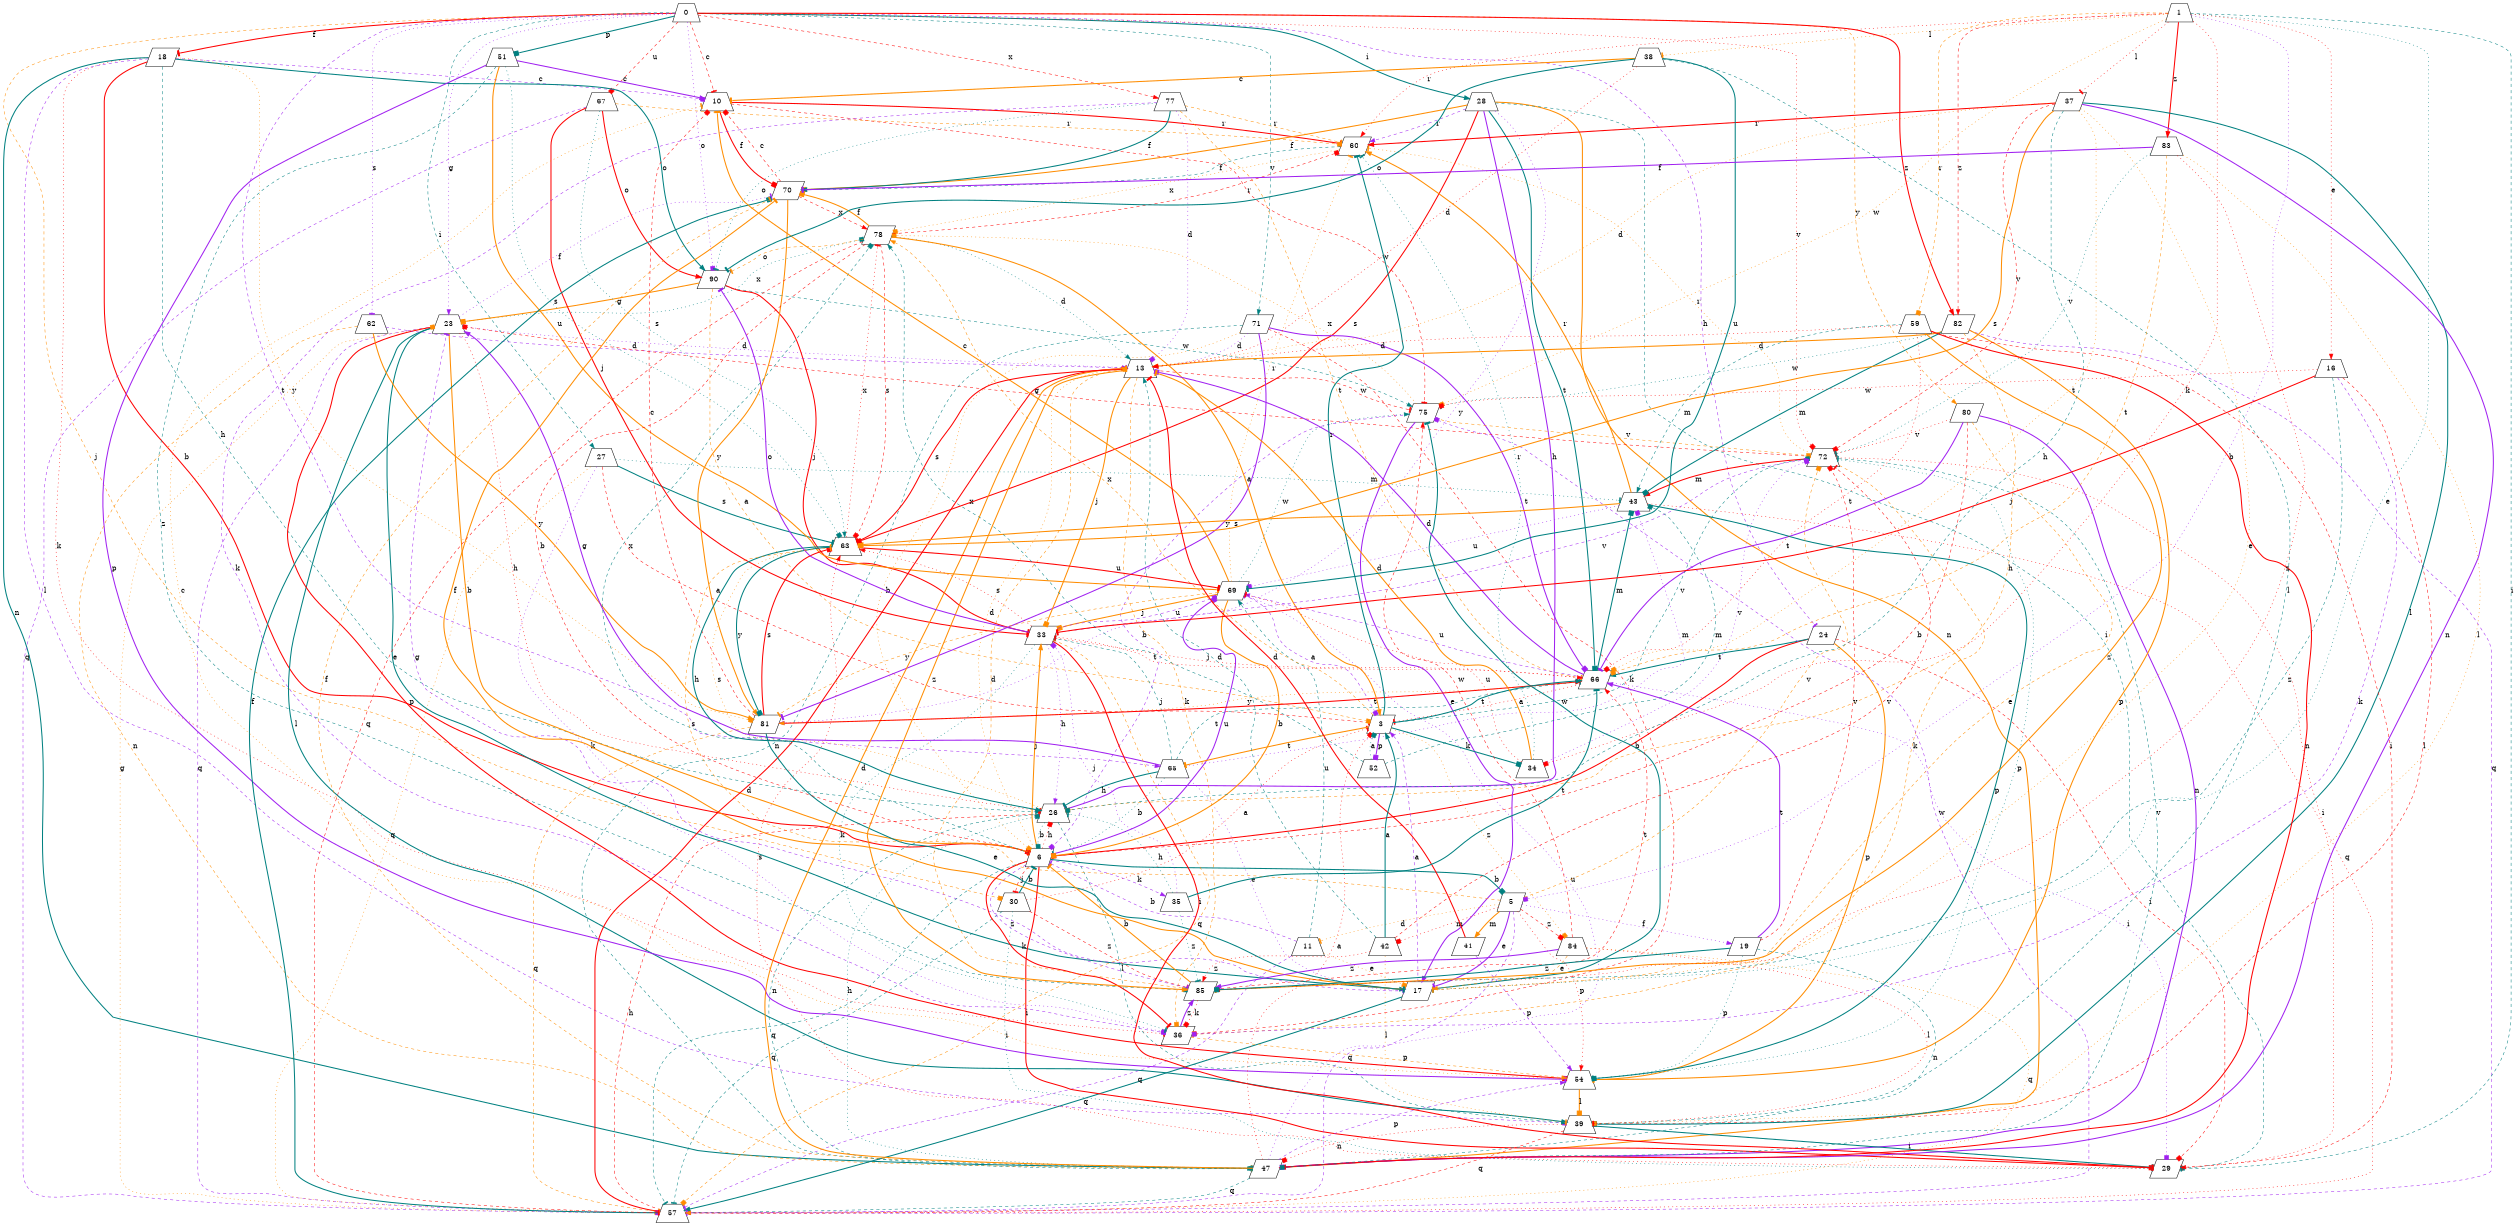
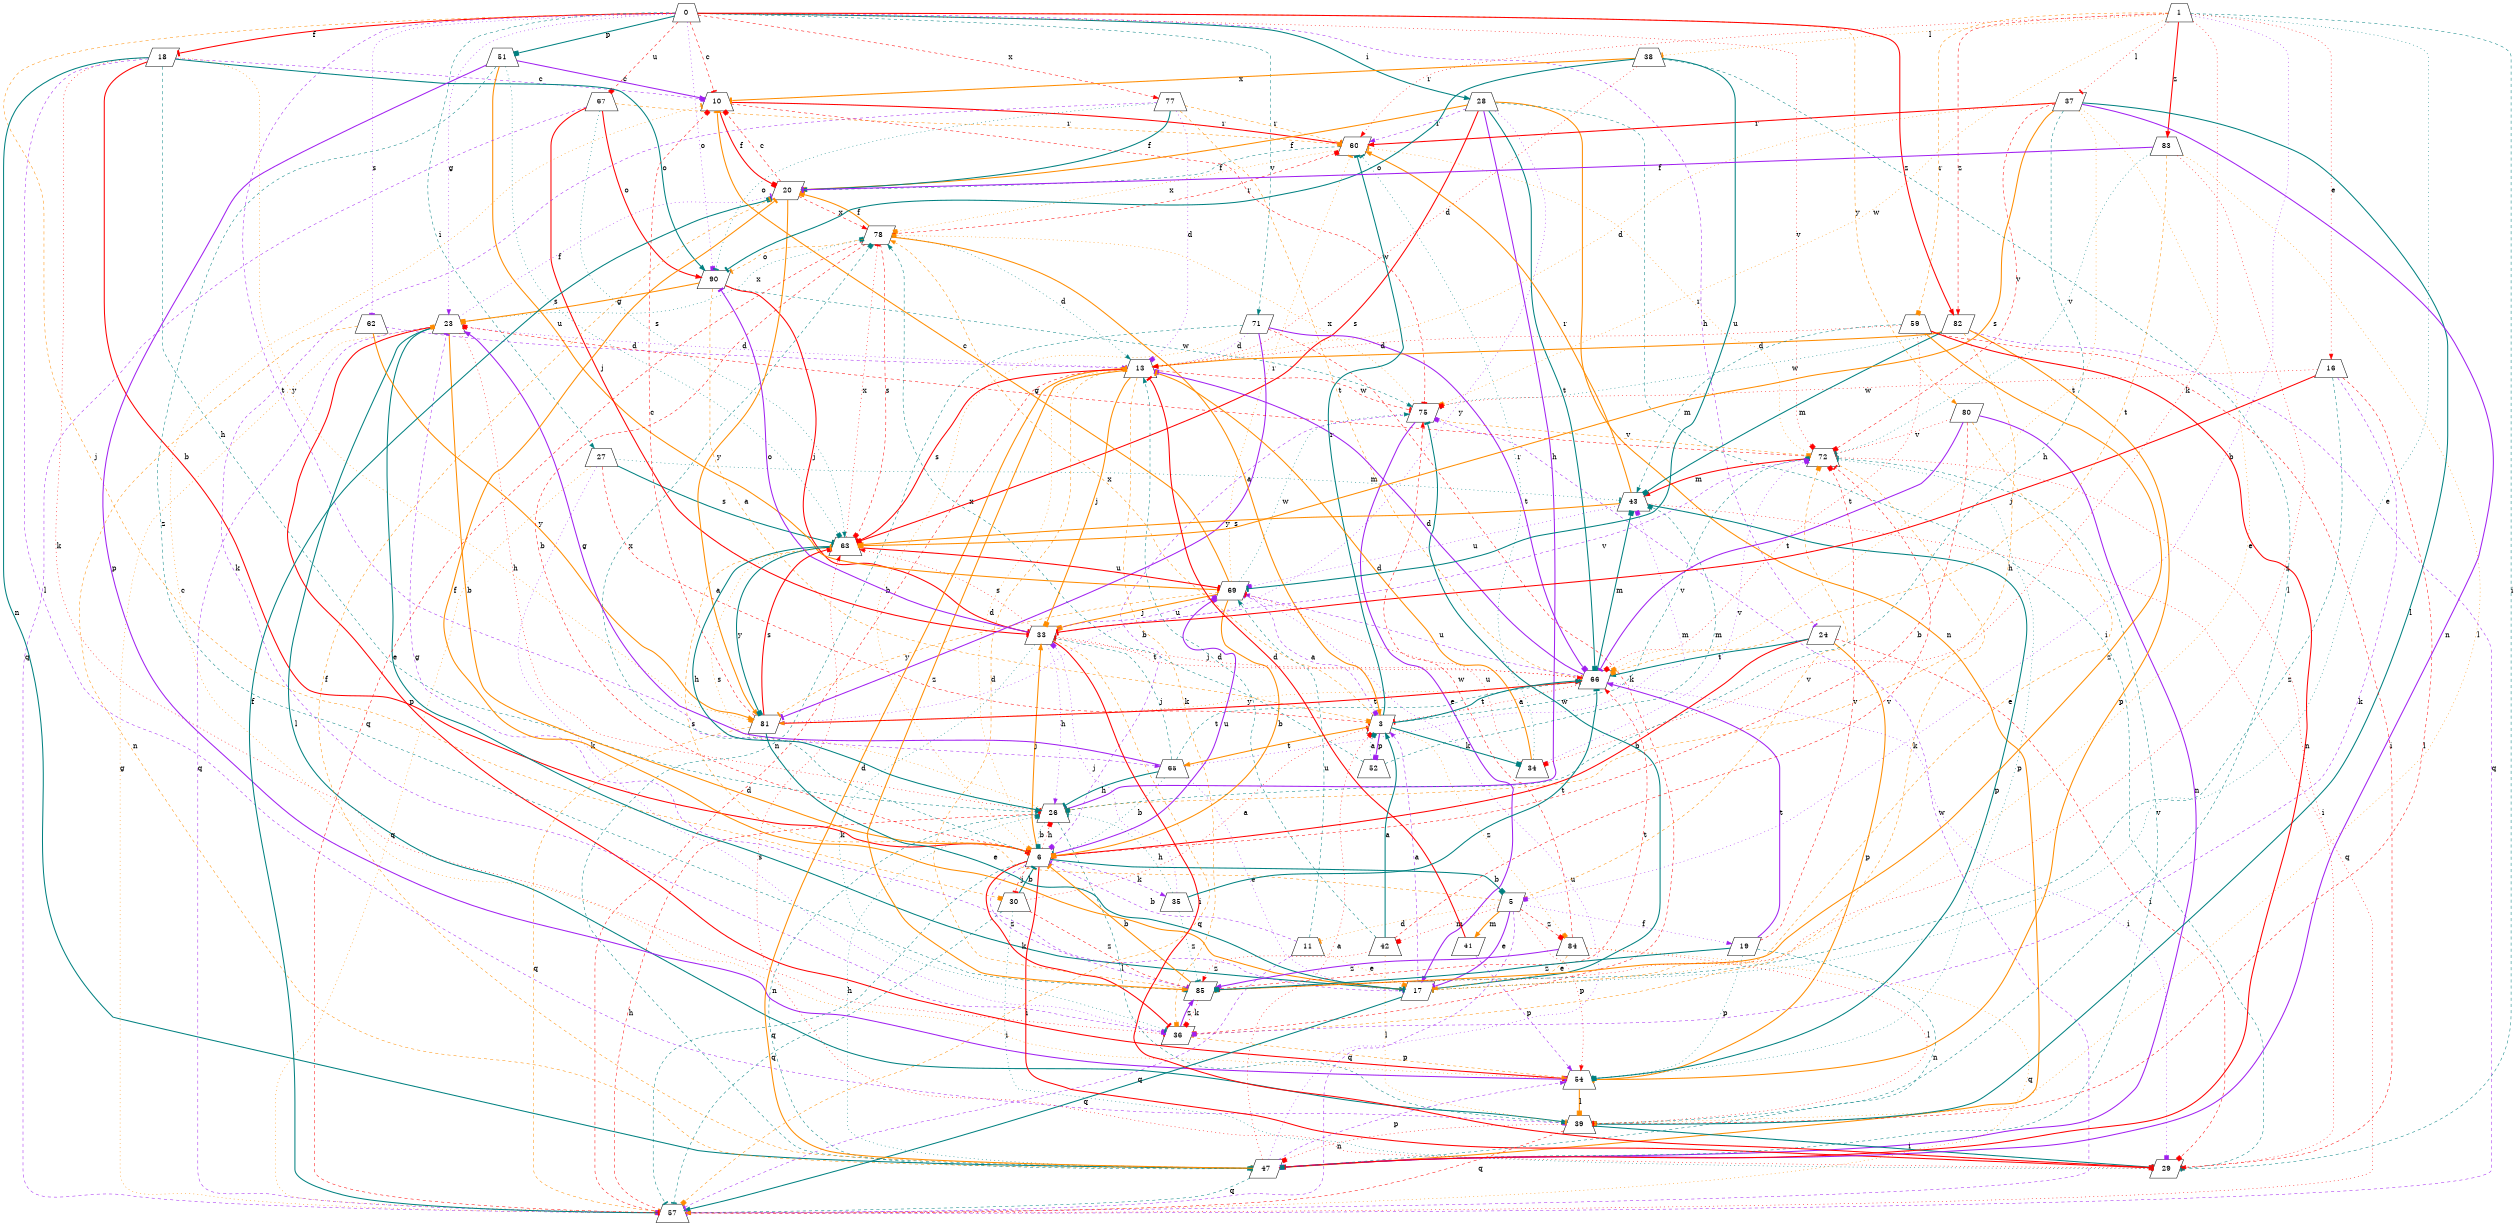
edge "38" -> "10": label "c" -> "x"
node "70": label "70" -> "20"
edge "3" -> "65": arrowhead tee -> normal
edge "57" -> "13": style bold -> dashed
